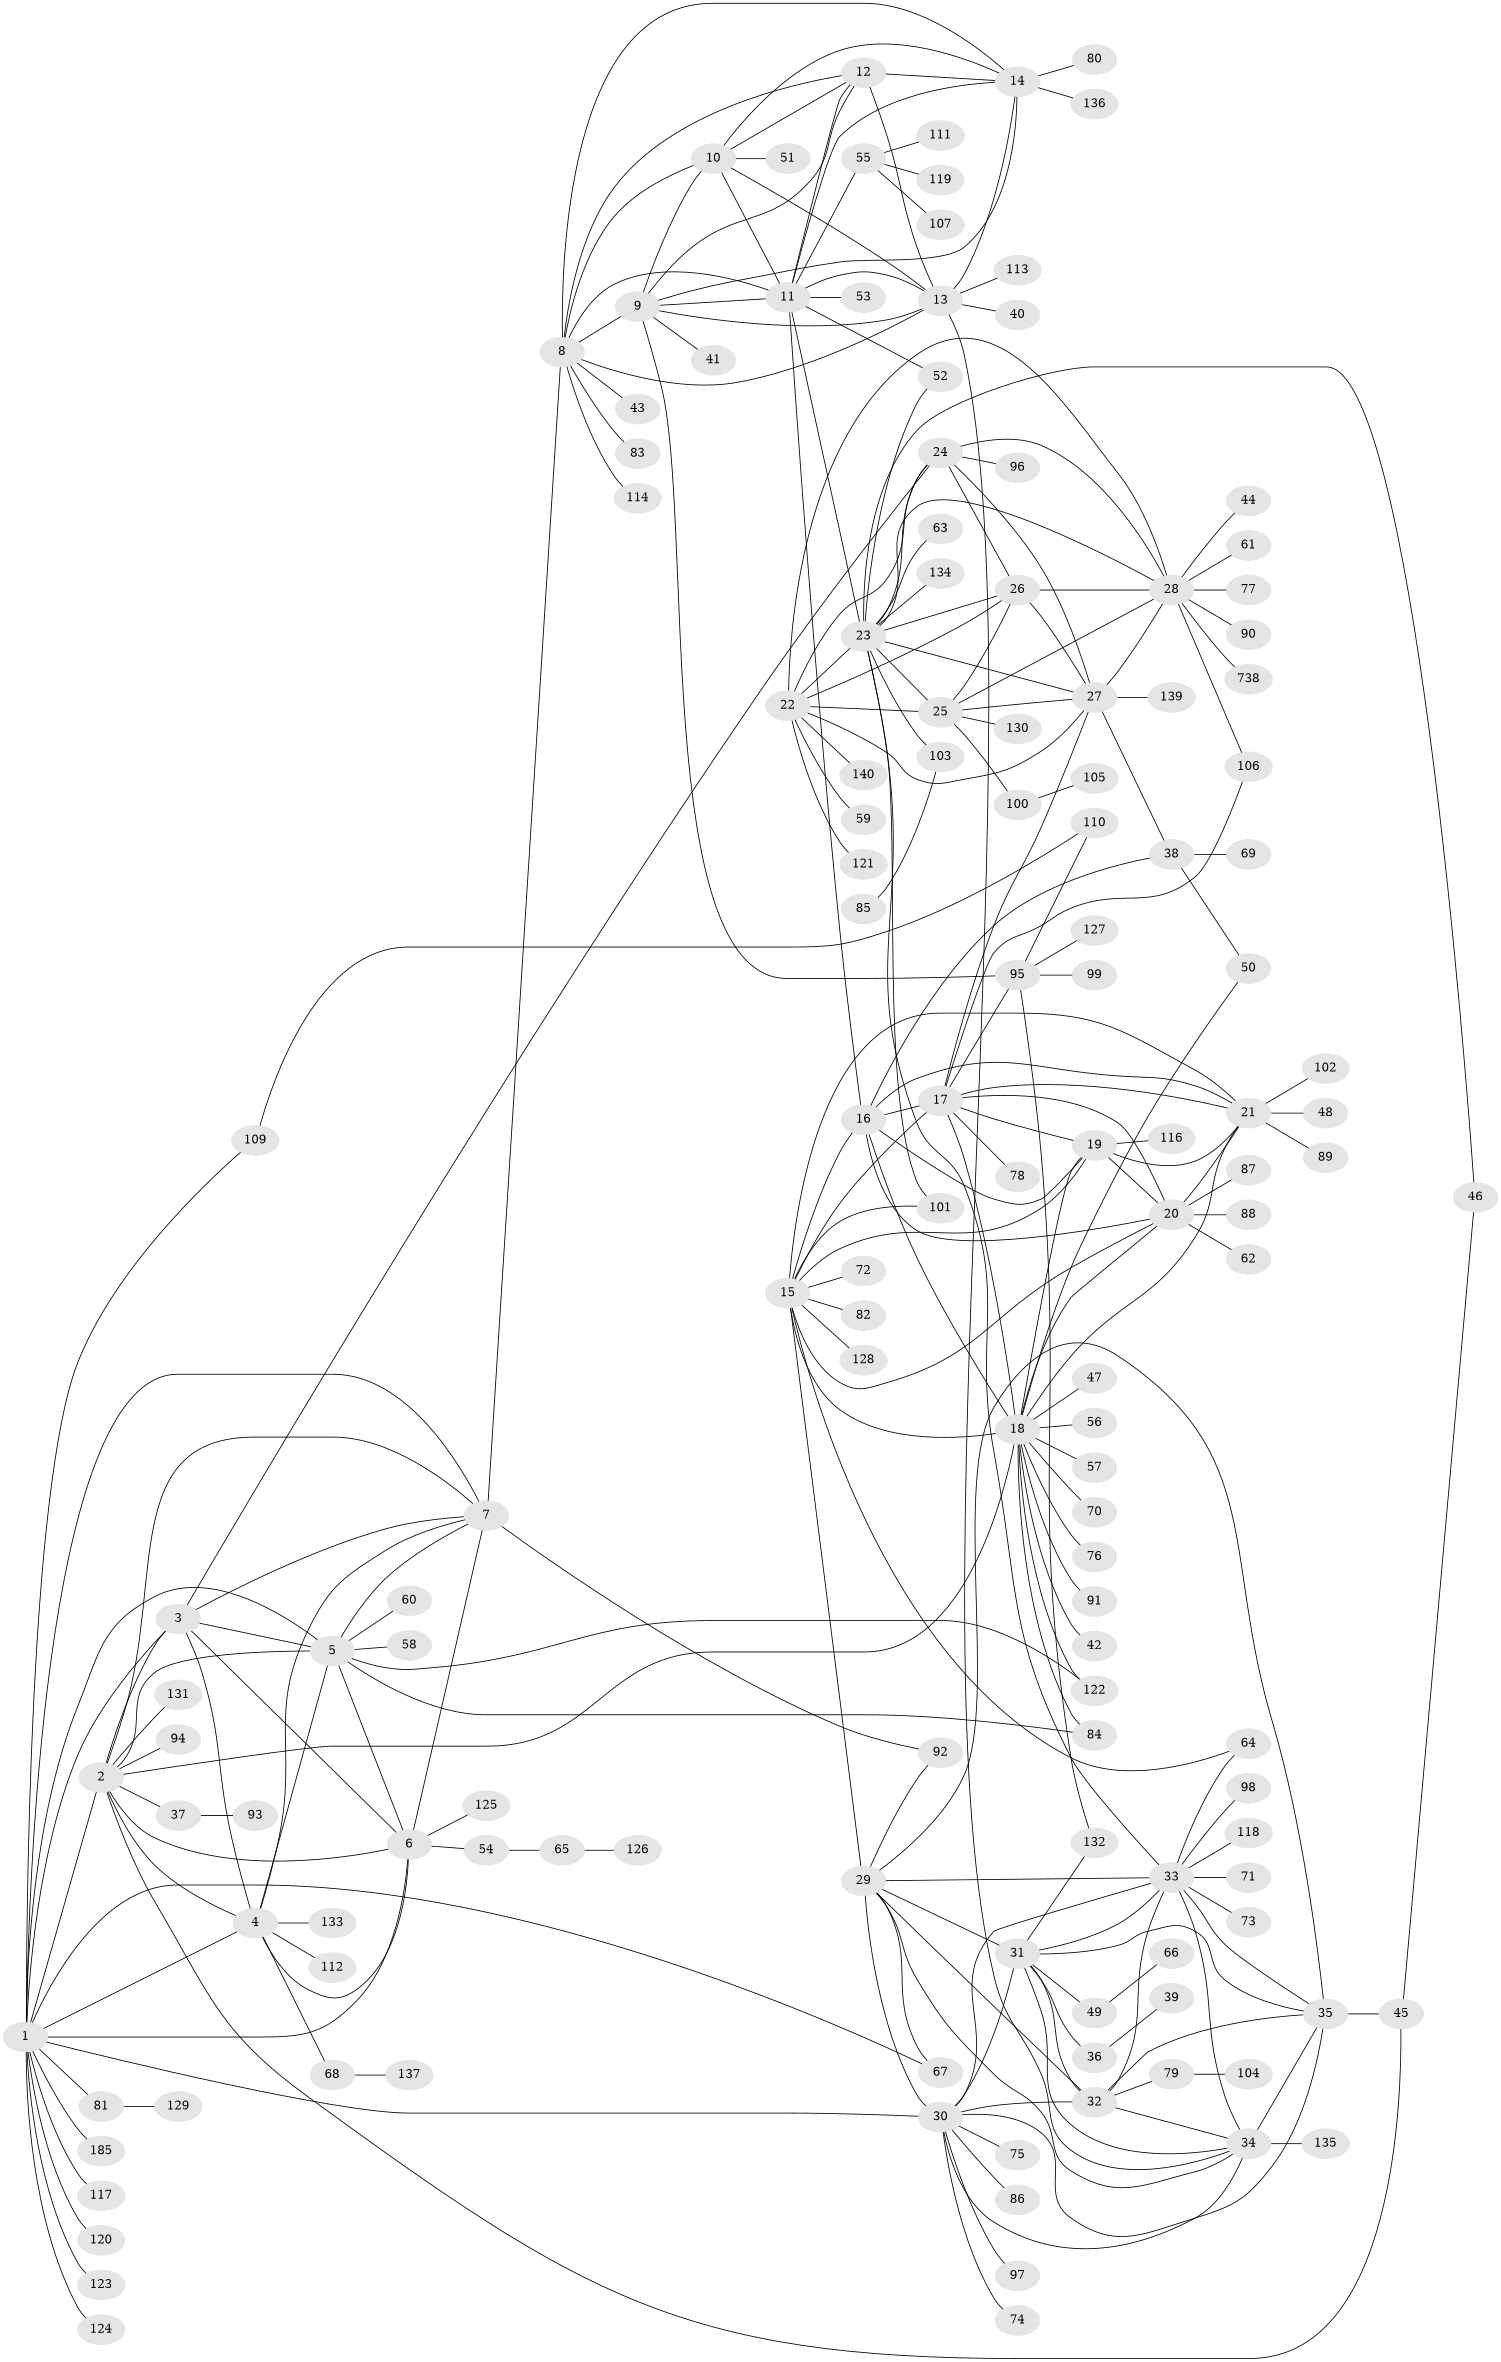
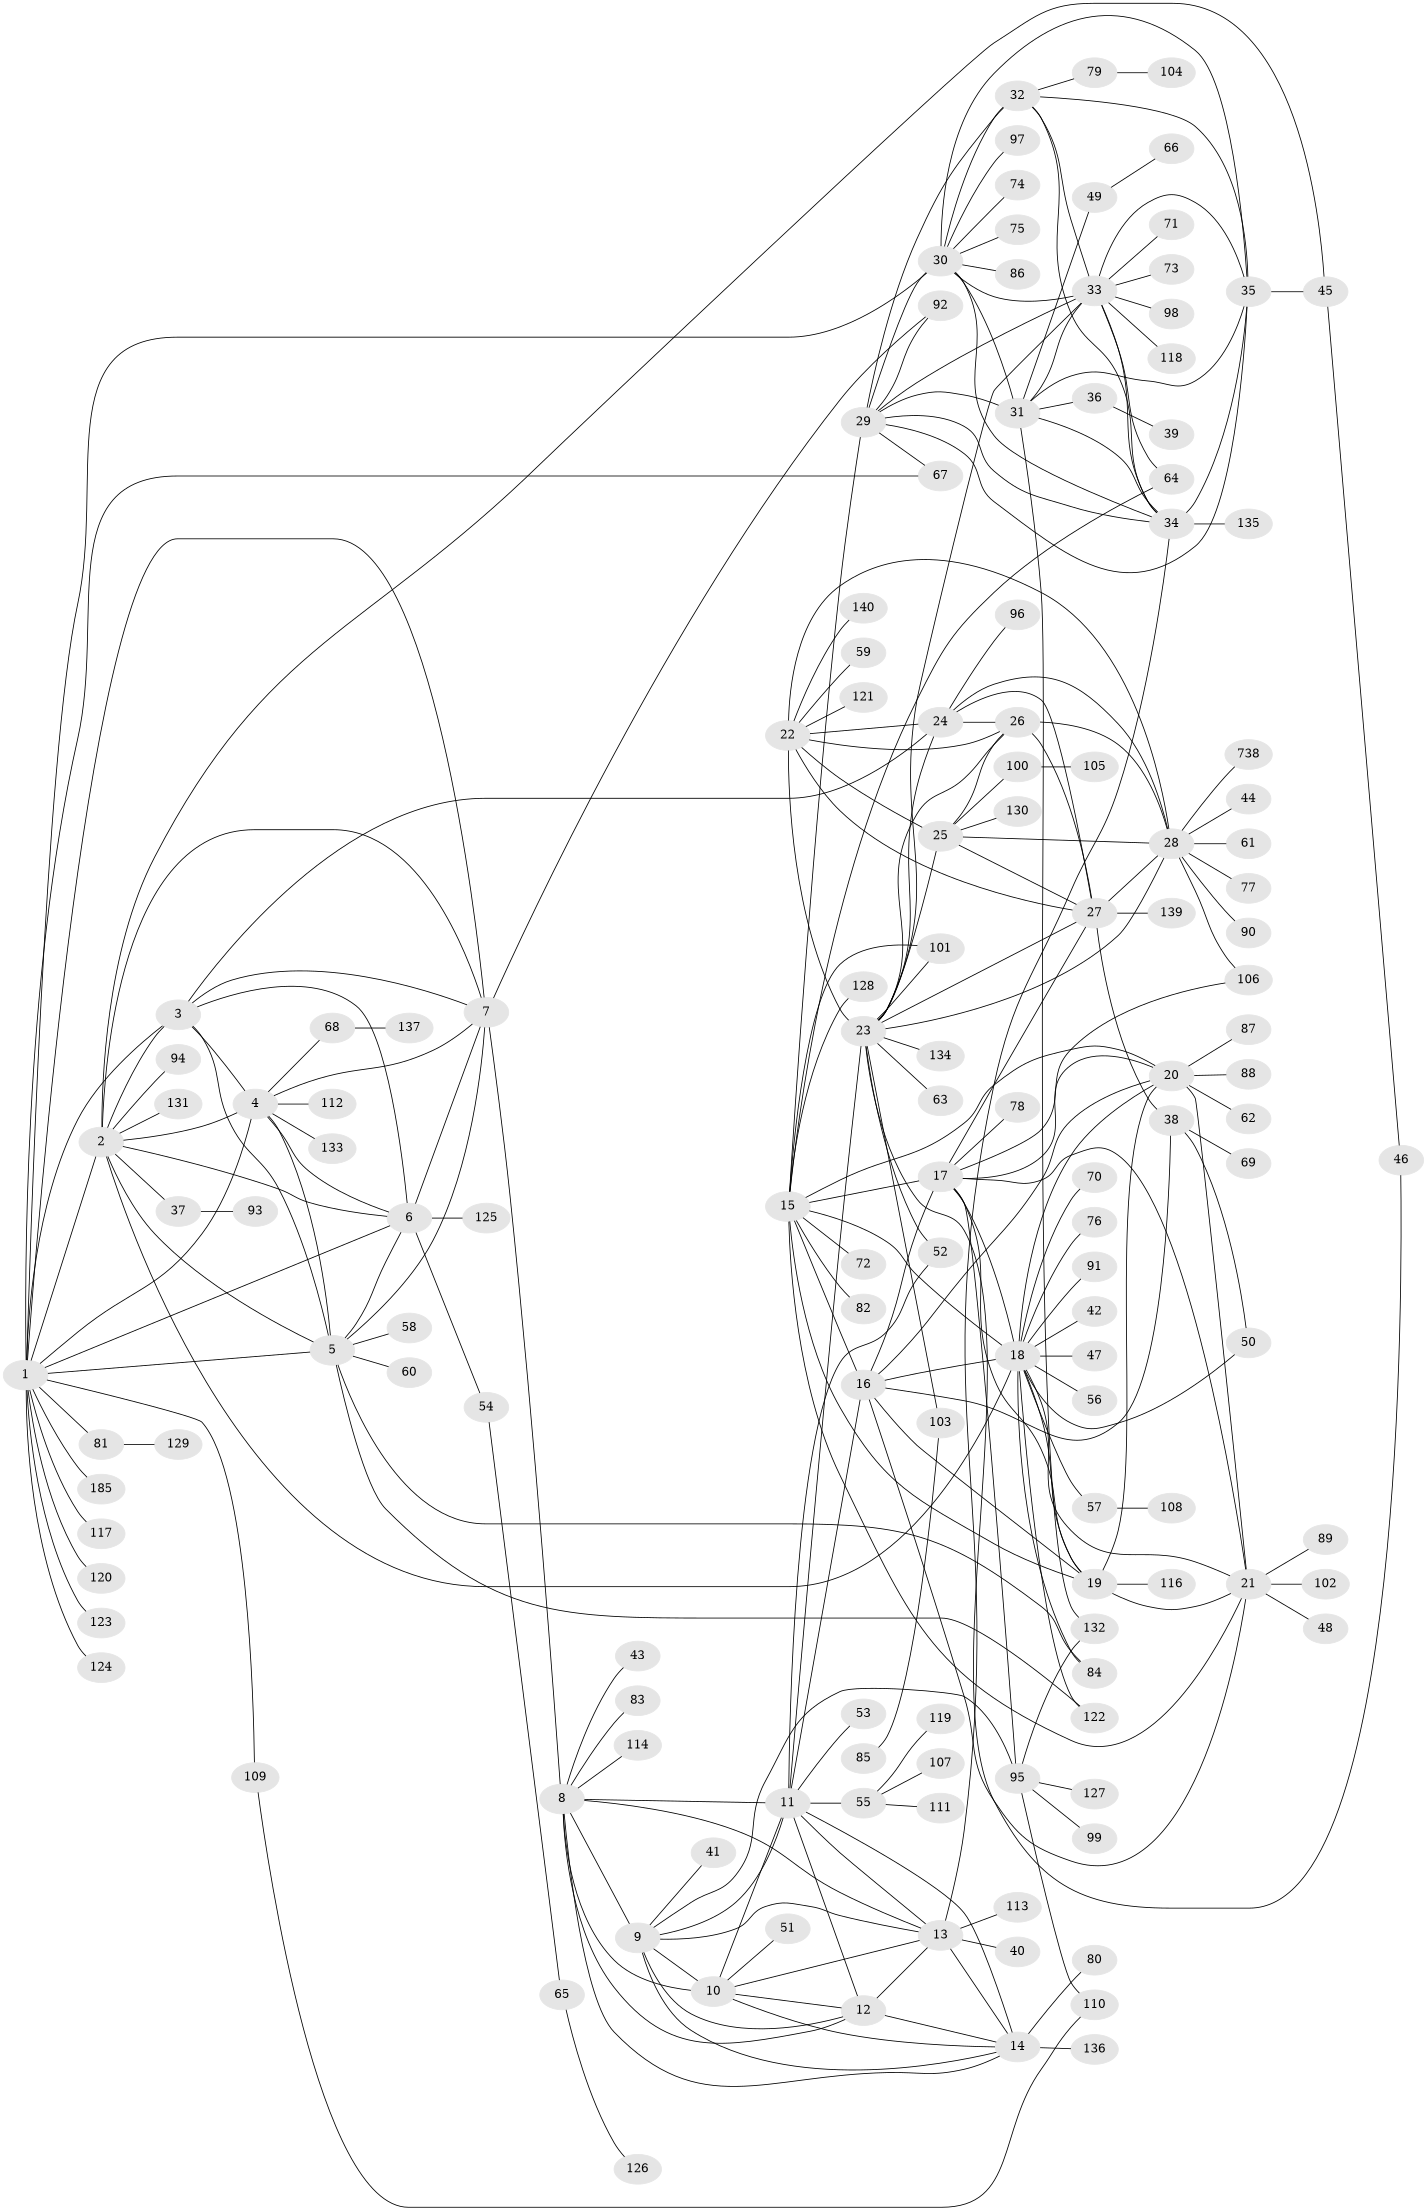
node "108": added
edge "31" -- "32": removed
